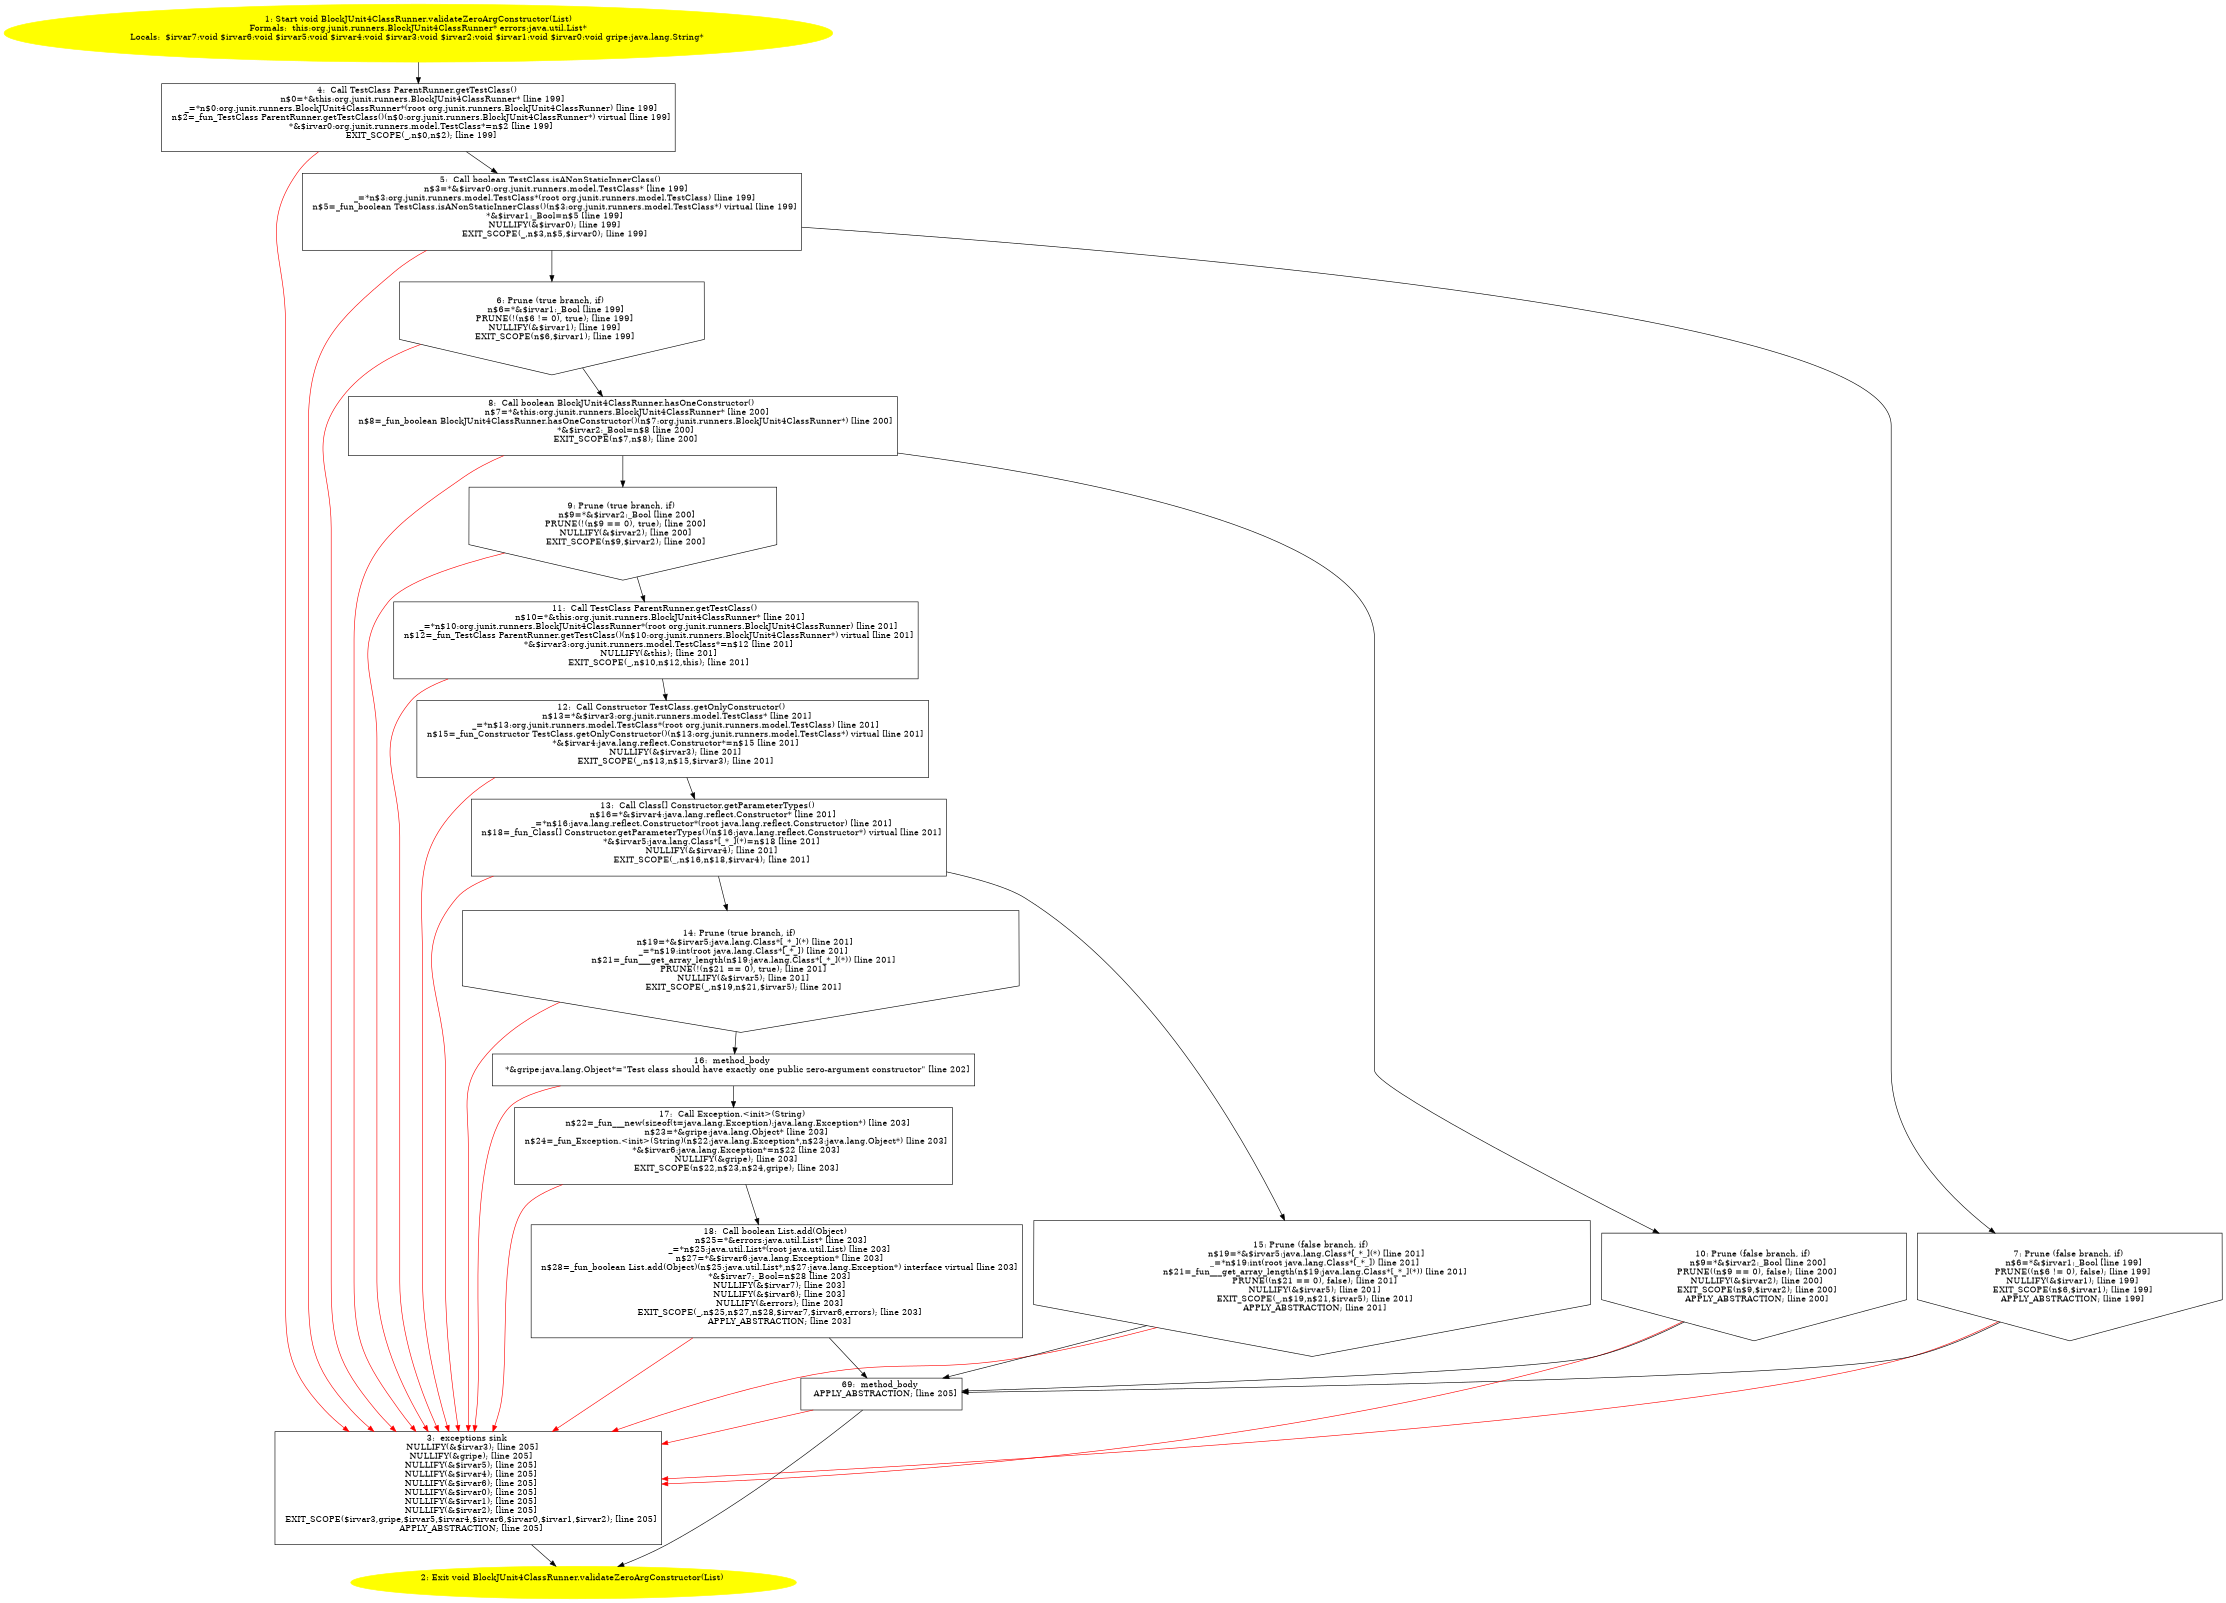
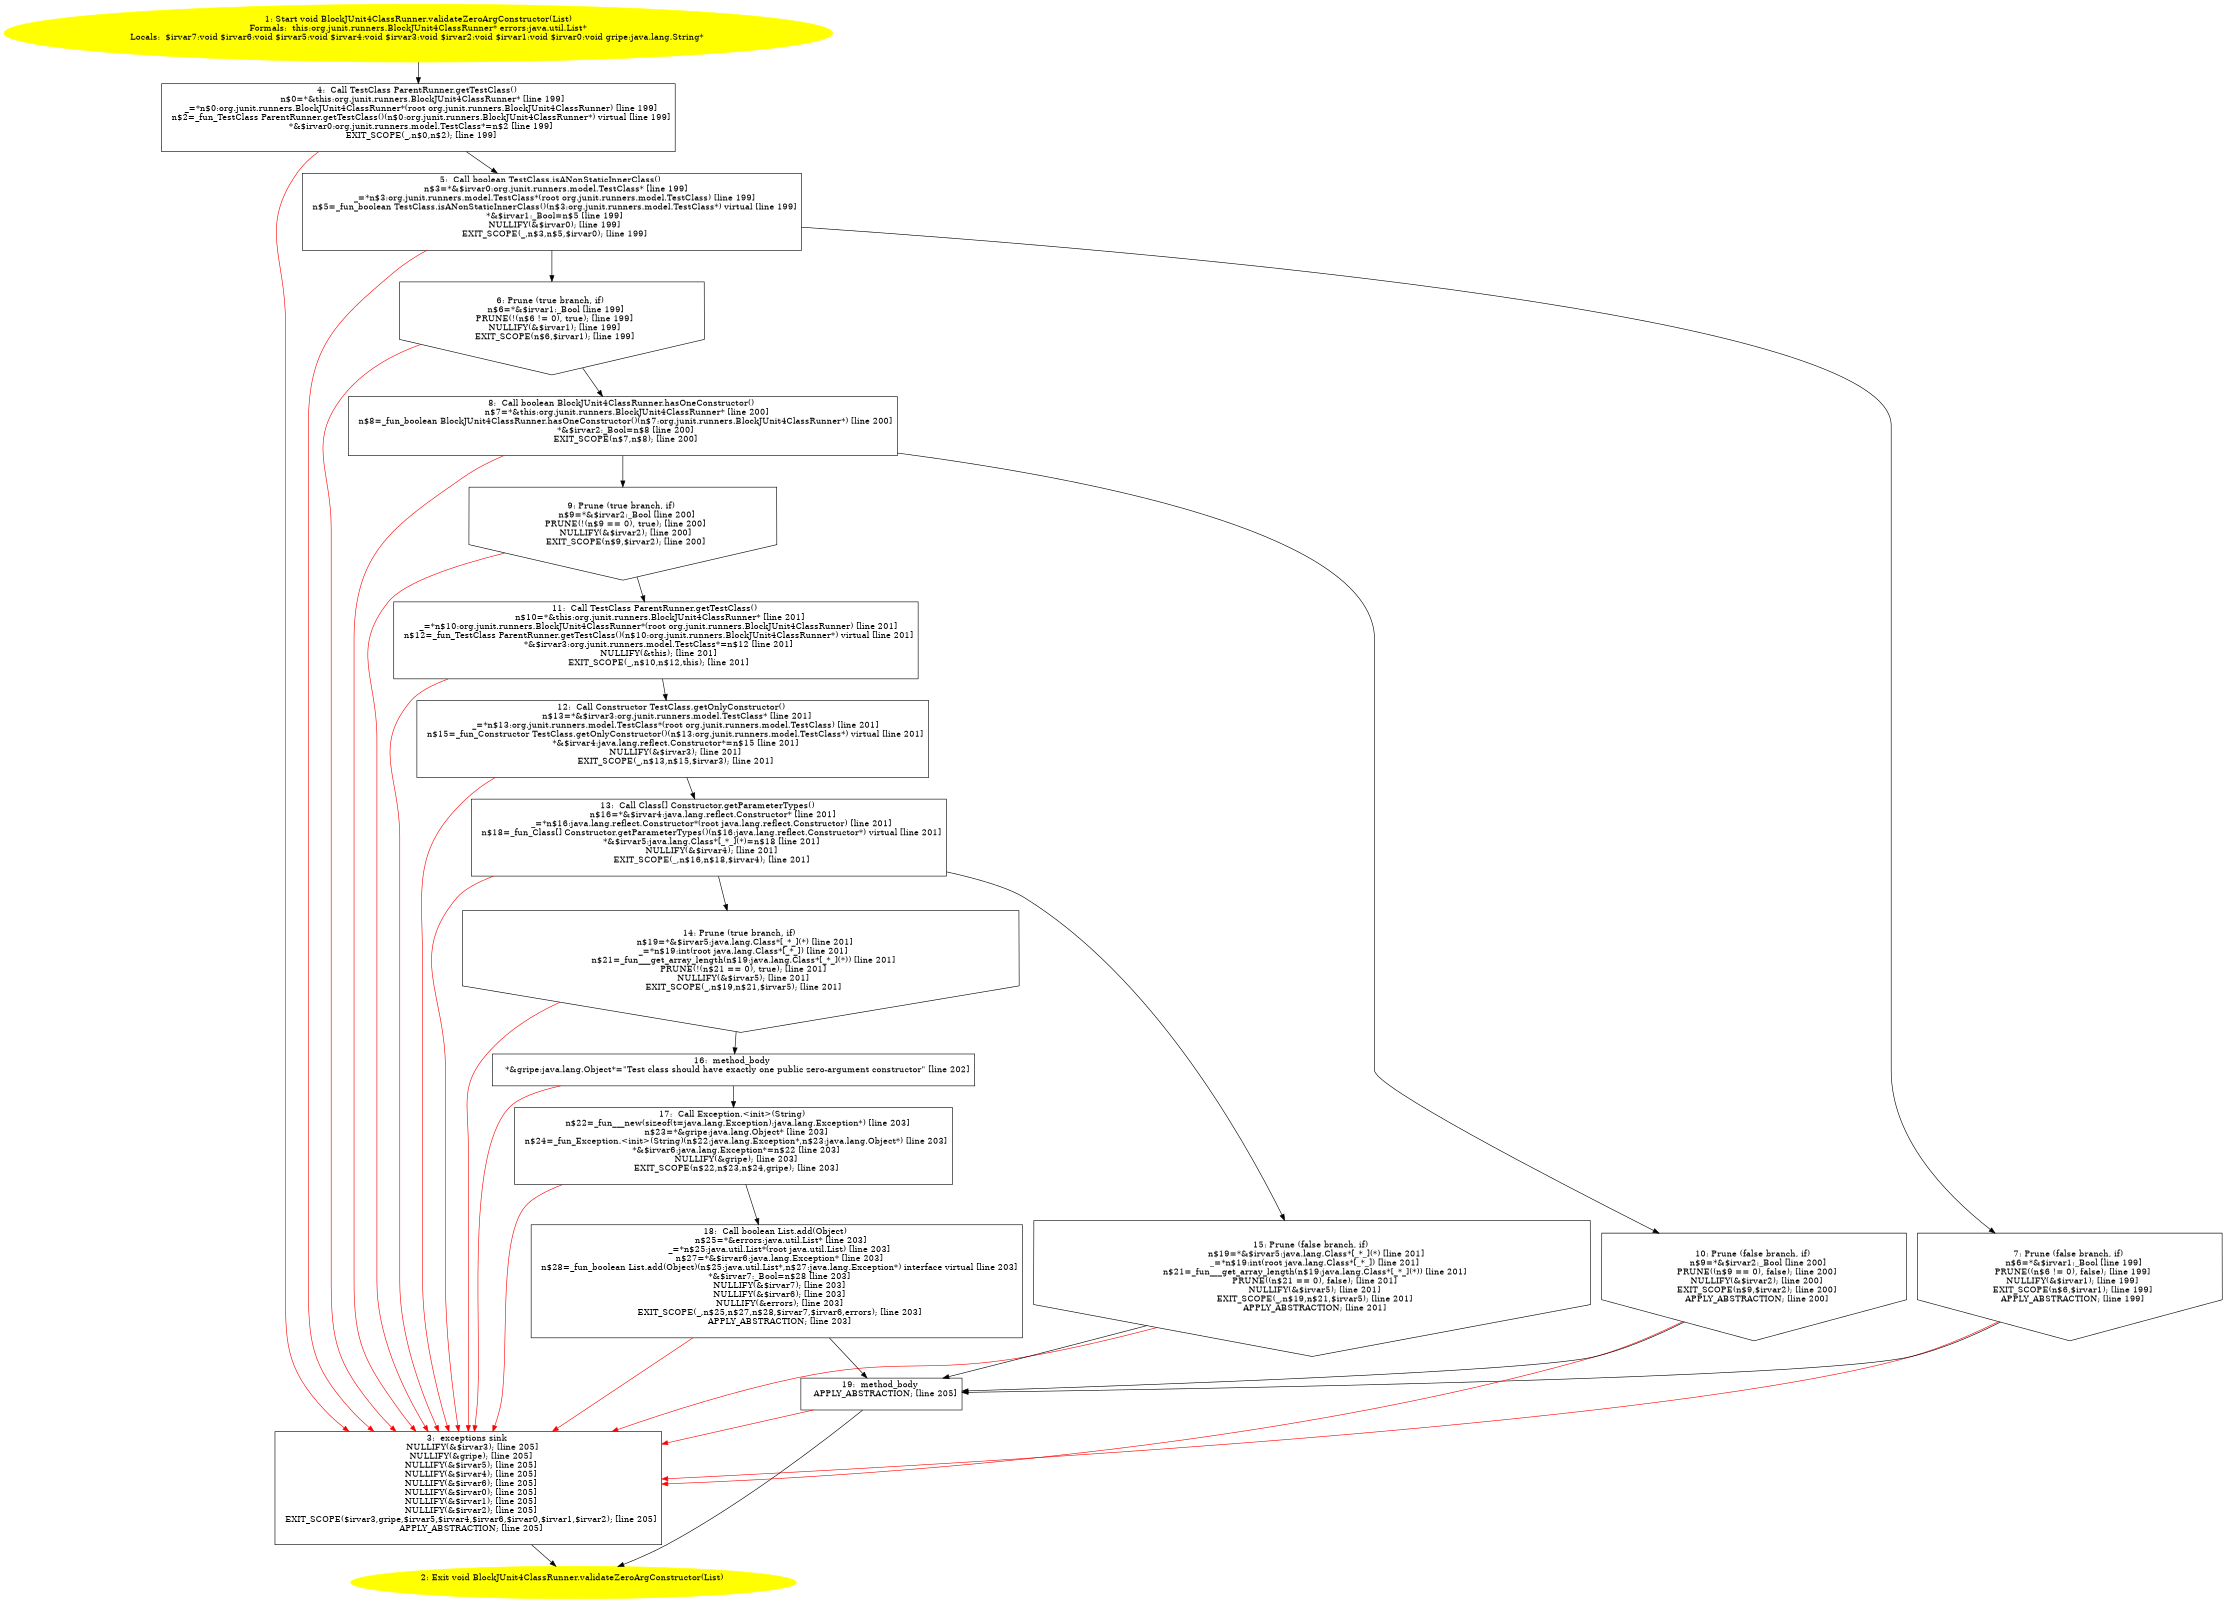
node "69:  method_body APPLY_ABSTRACTION; [line 205]": label "69:  method_body APPLY_ABSTRACTION; [line 205]" -> "19:  method_body APPLY_ABSTRACTION; [line 205]"
